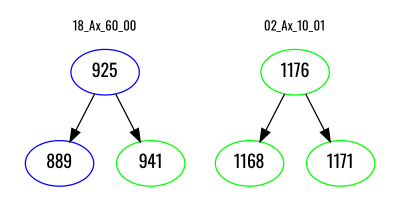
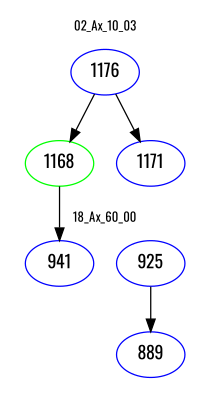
cluster "02_Ax_10_01": label "02_Ax_10_01" -> "02_Ax_10_03"
node "1176": color green -> blue
edge "925" -> "941": now "1168" -> "941"
node "941": color green -> blue
node "1171": color green -> blue
